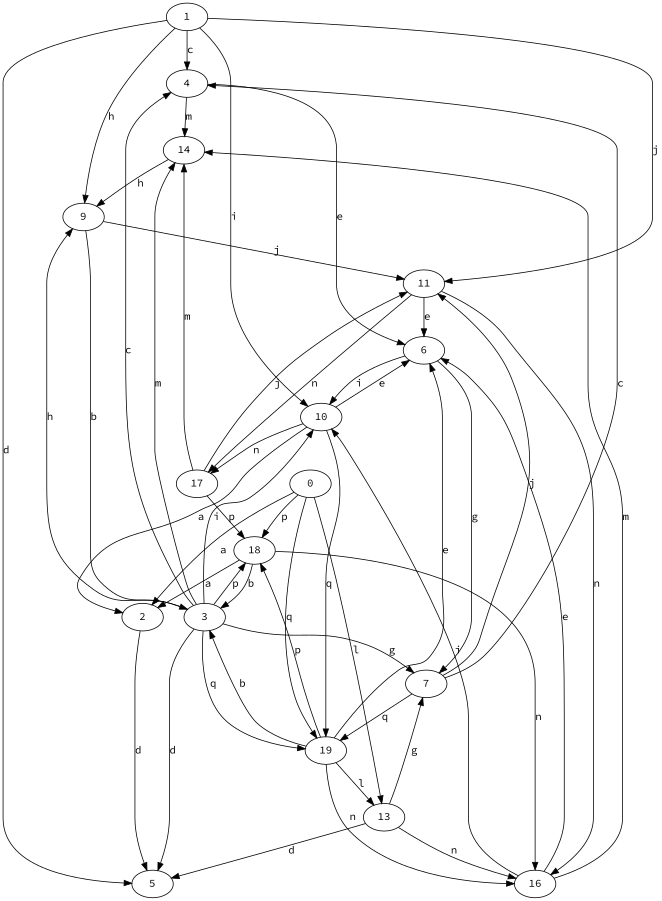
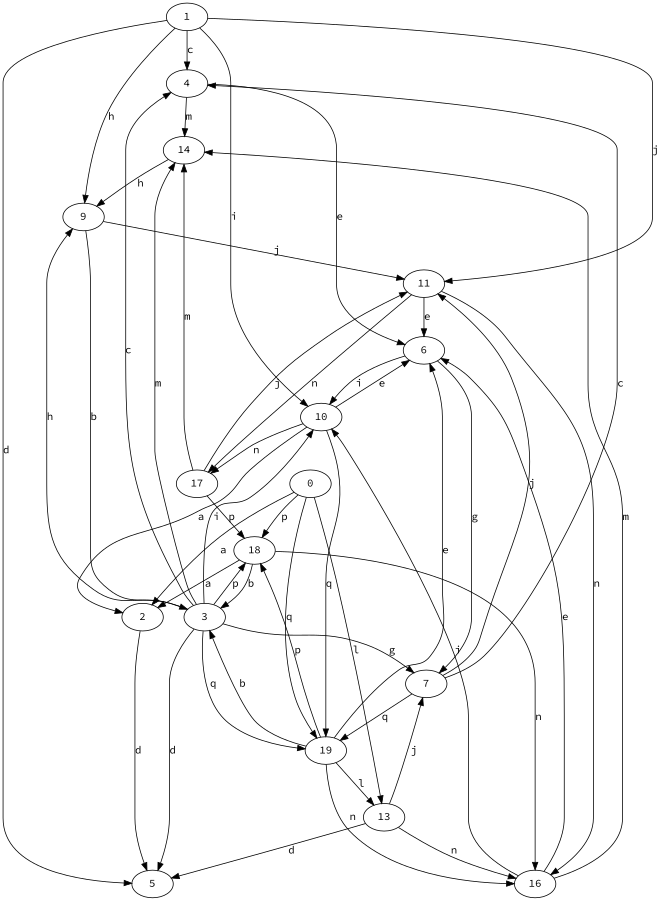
edge "13" -> "7": label "g" -> "j"
